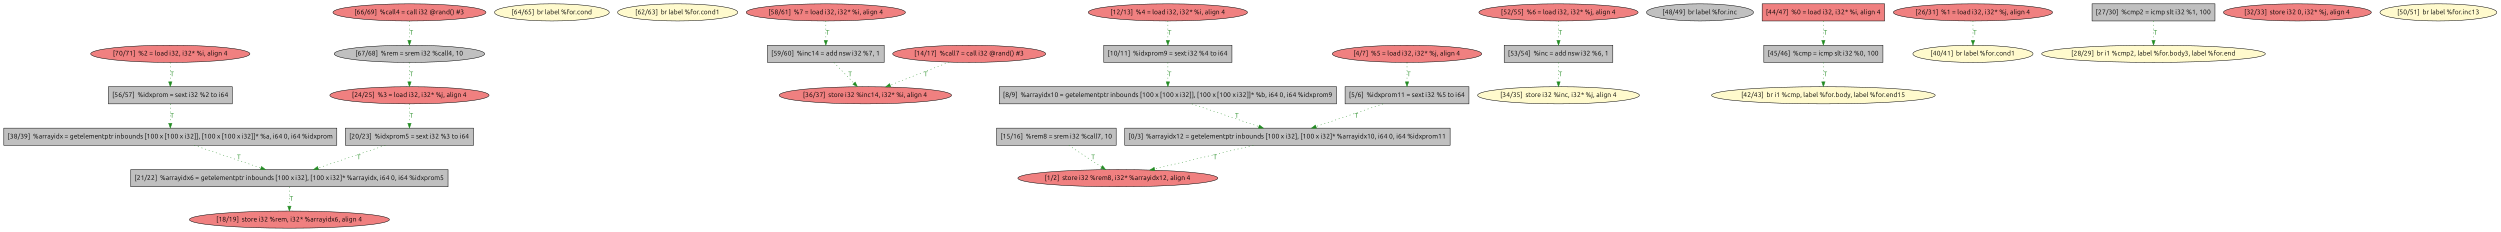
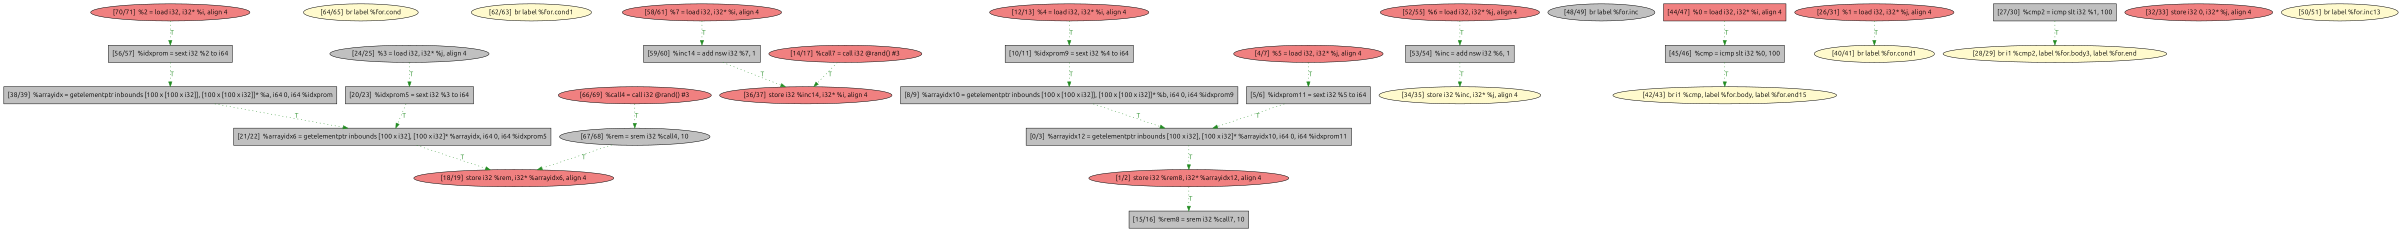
edge "[67/68]  %rem = srem i32 %call4, 10" -> "[24/25]  %3 = load i32, i32* %j, align 4": now "[67/68]  %rem = srem i32 %call4, 10" -> "[18/19]  store i32 %rem, i32* %arrayidx6, align 4"
node "[24/25]  %3 = load i32, i32* %j, align 4": fillcolor lightcoral -> grey
edge "[15/16]  %rem8 = srem i32 %call7, 10" -> "[1/2]  store i32 %rem8, i32* %arrayidx12, align 4": reversed
